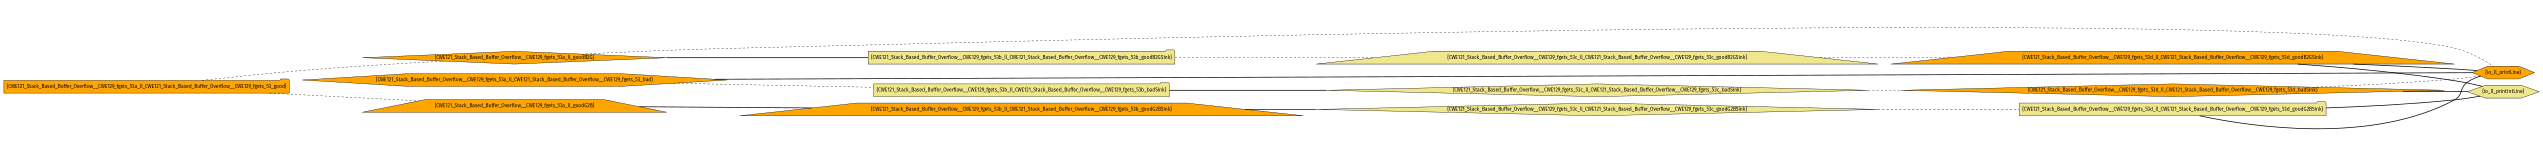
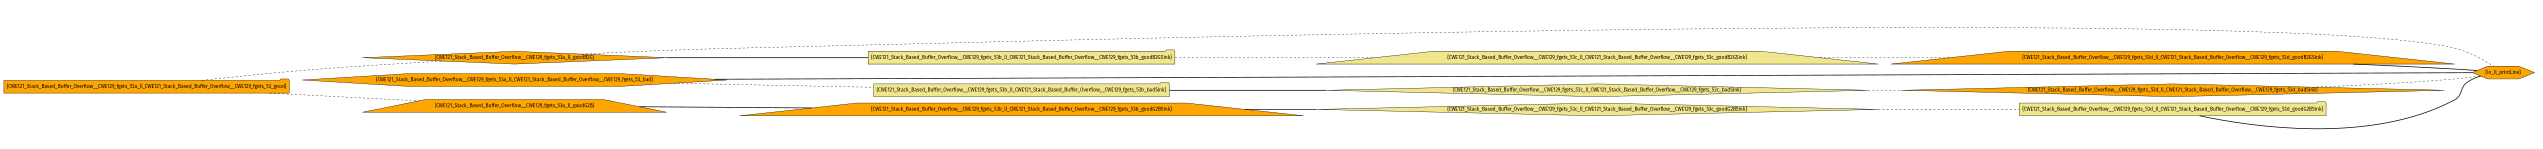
node "{io_ll_printIntLine}": removed
